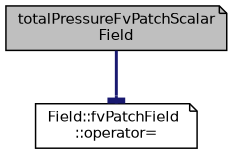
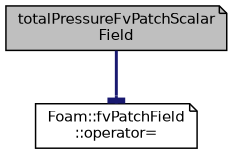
node "Field::fvPatchField ::operator=": label "Field::fvPatchField ::operator=" -> "Foam::fvPatchField ::operator="
